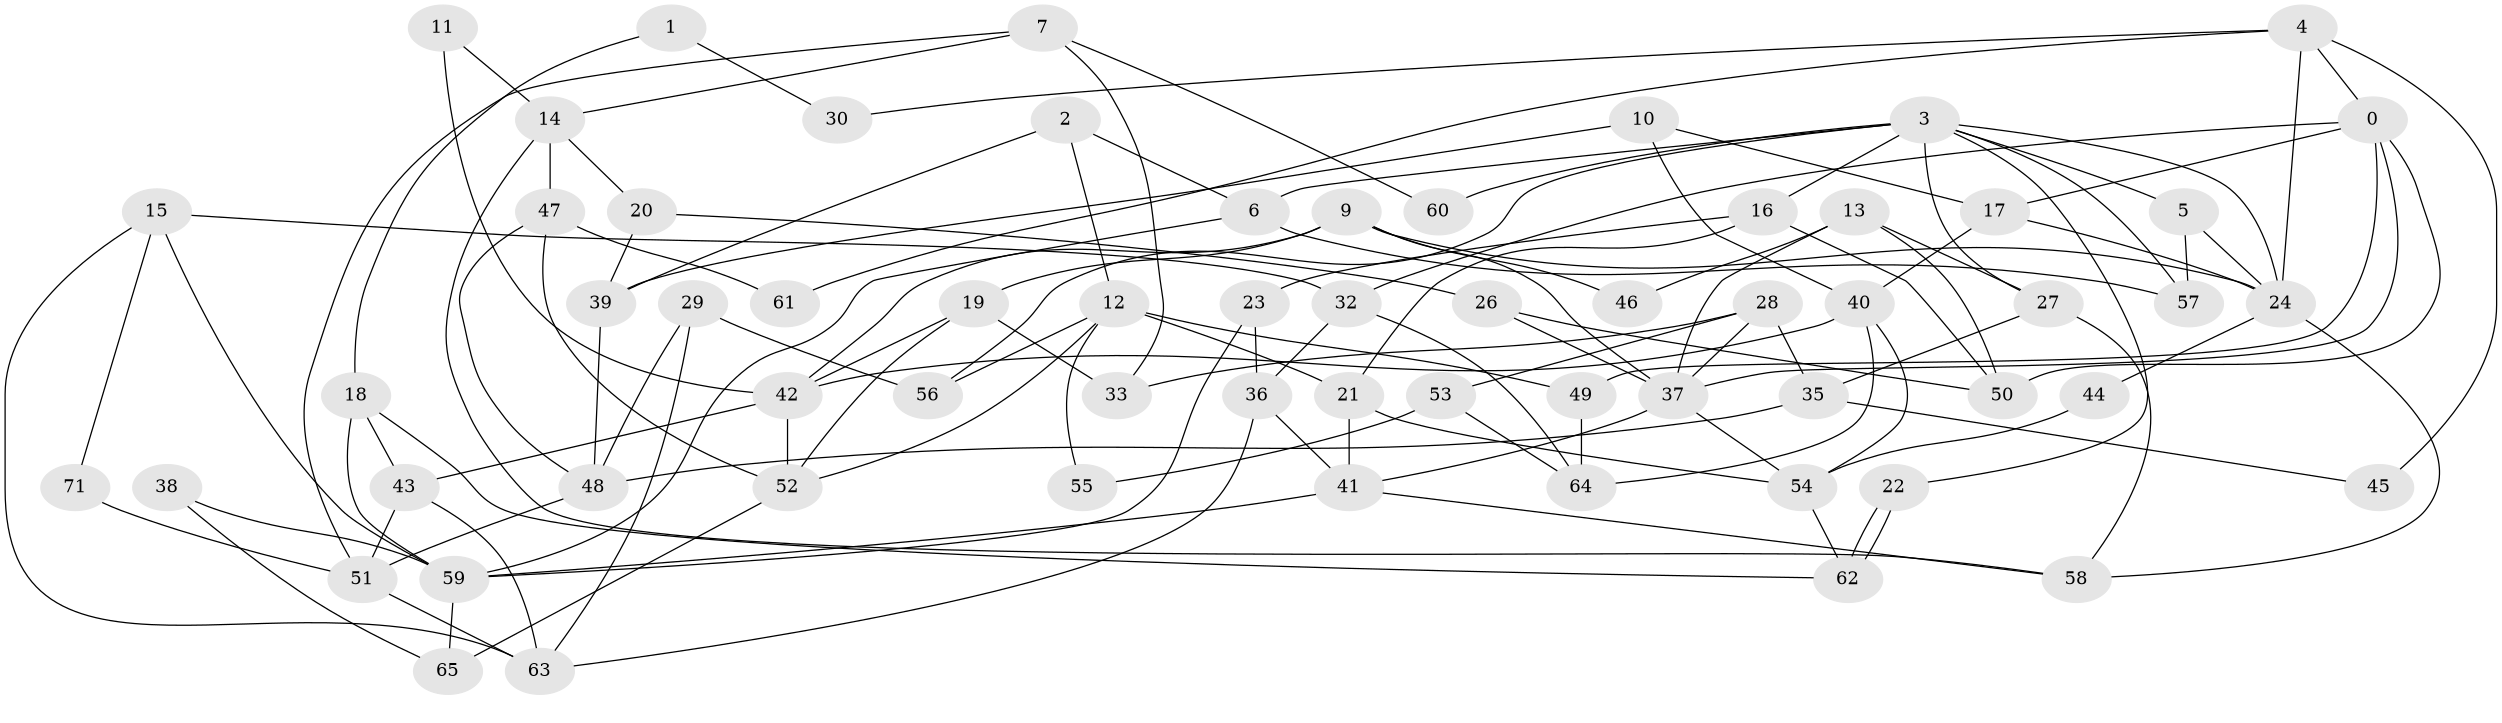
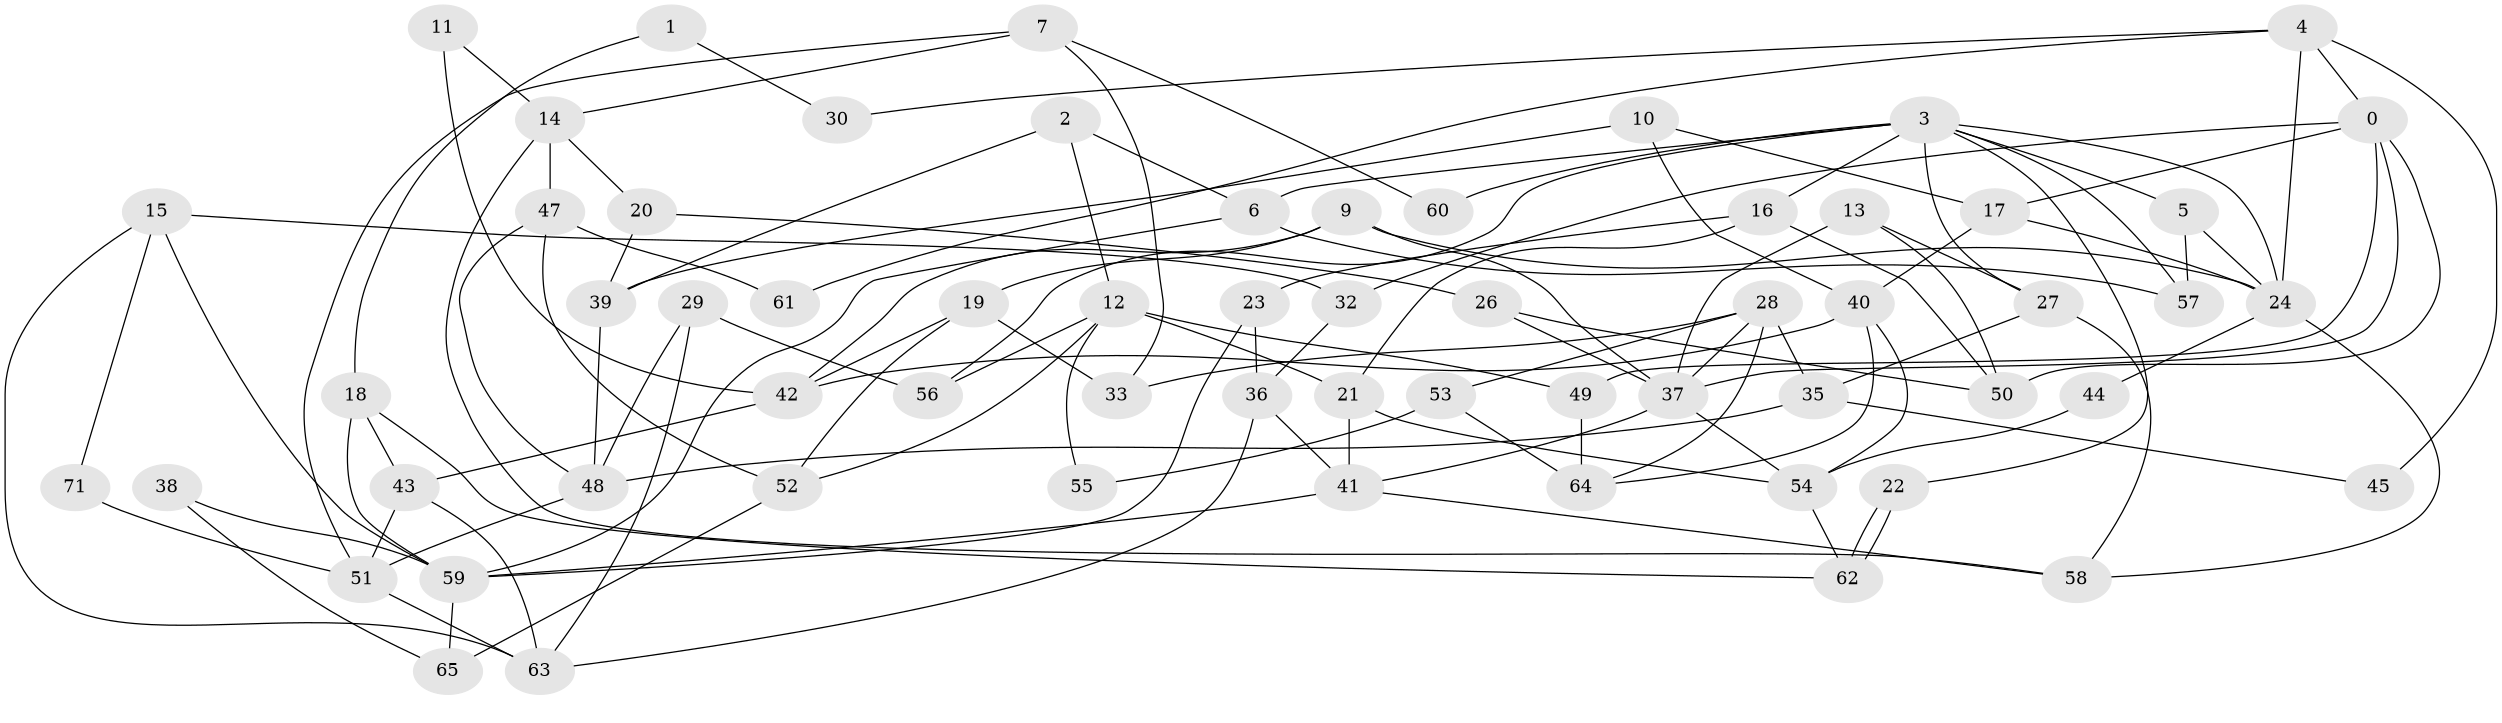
node "46": removed
edge "32" -- "64": now "28" -- "64"
edge "42" -- "52": removed
